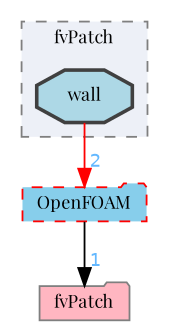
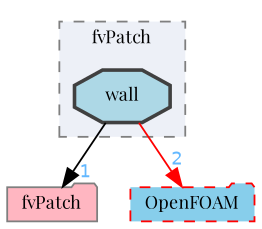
edge "OpenFOAM" -> "fvPatch": now "wall" -> "fvPatch"
